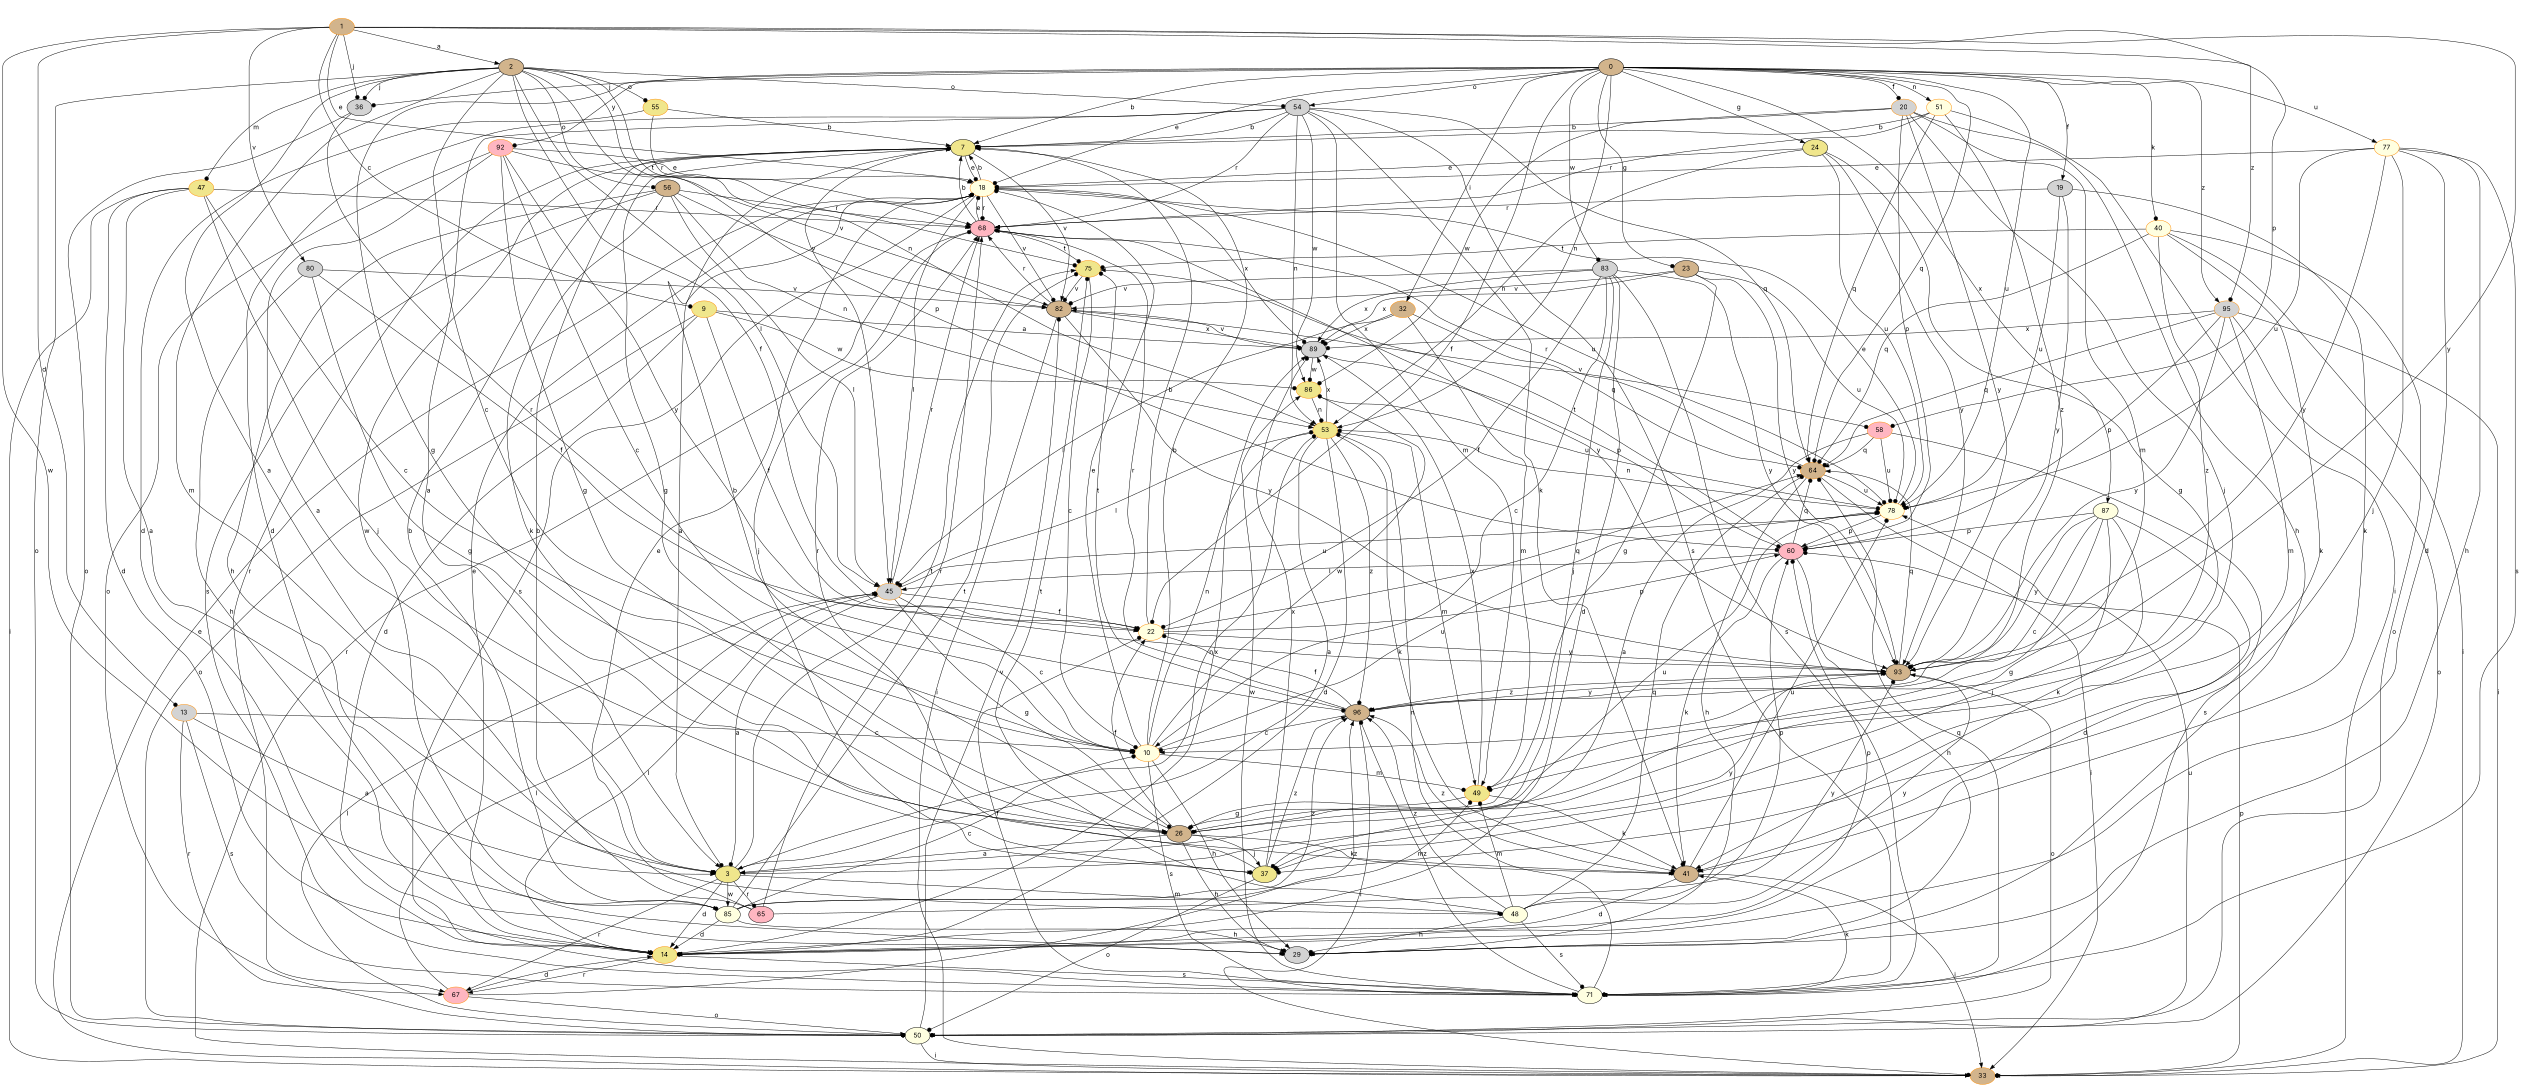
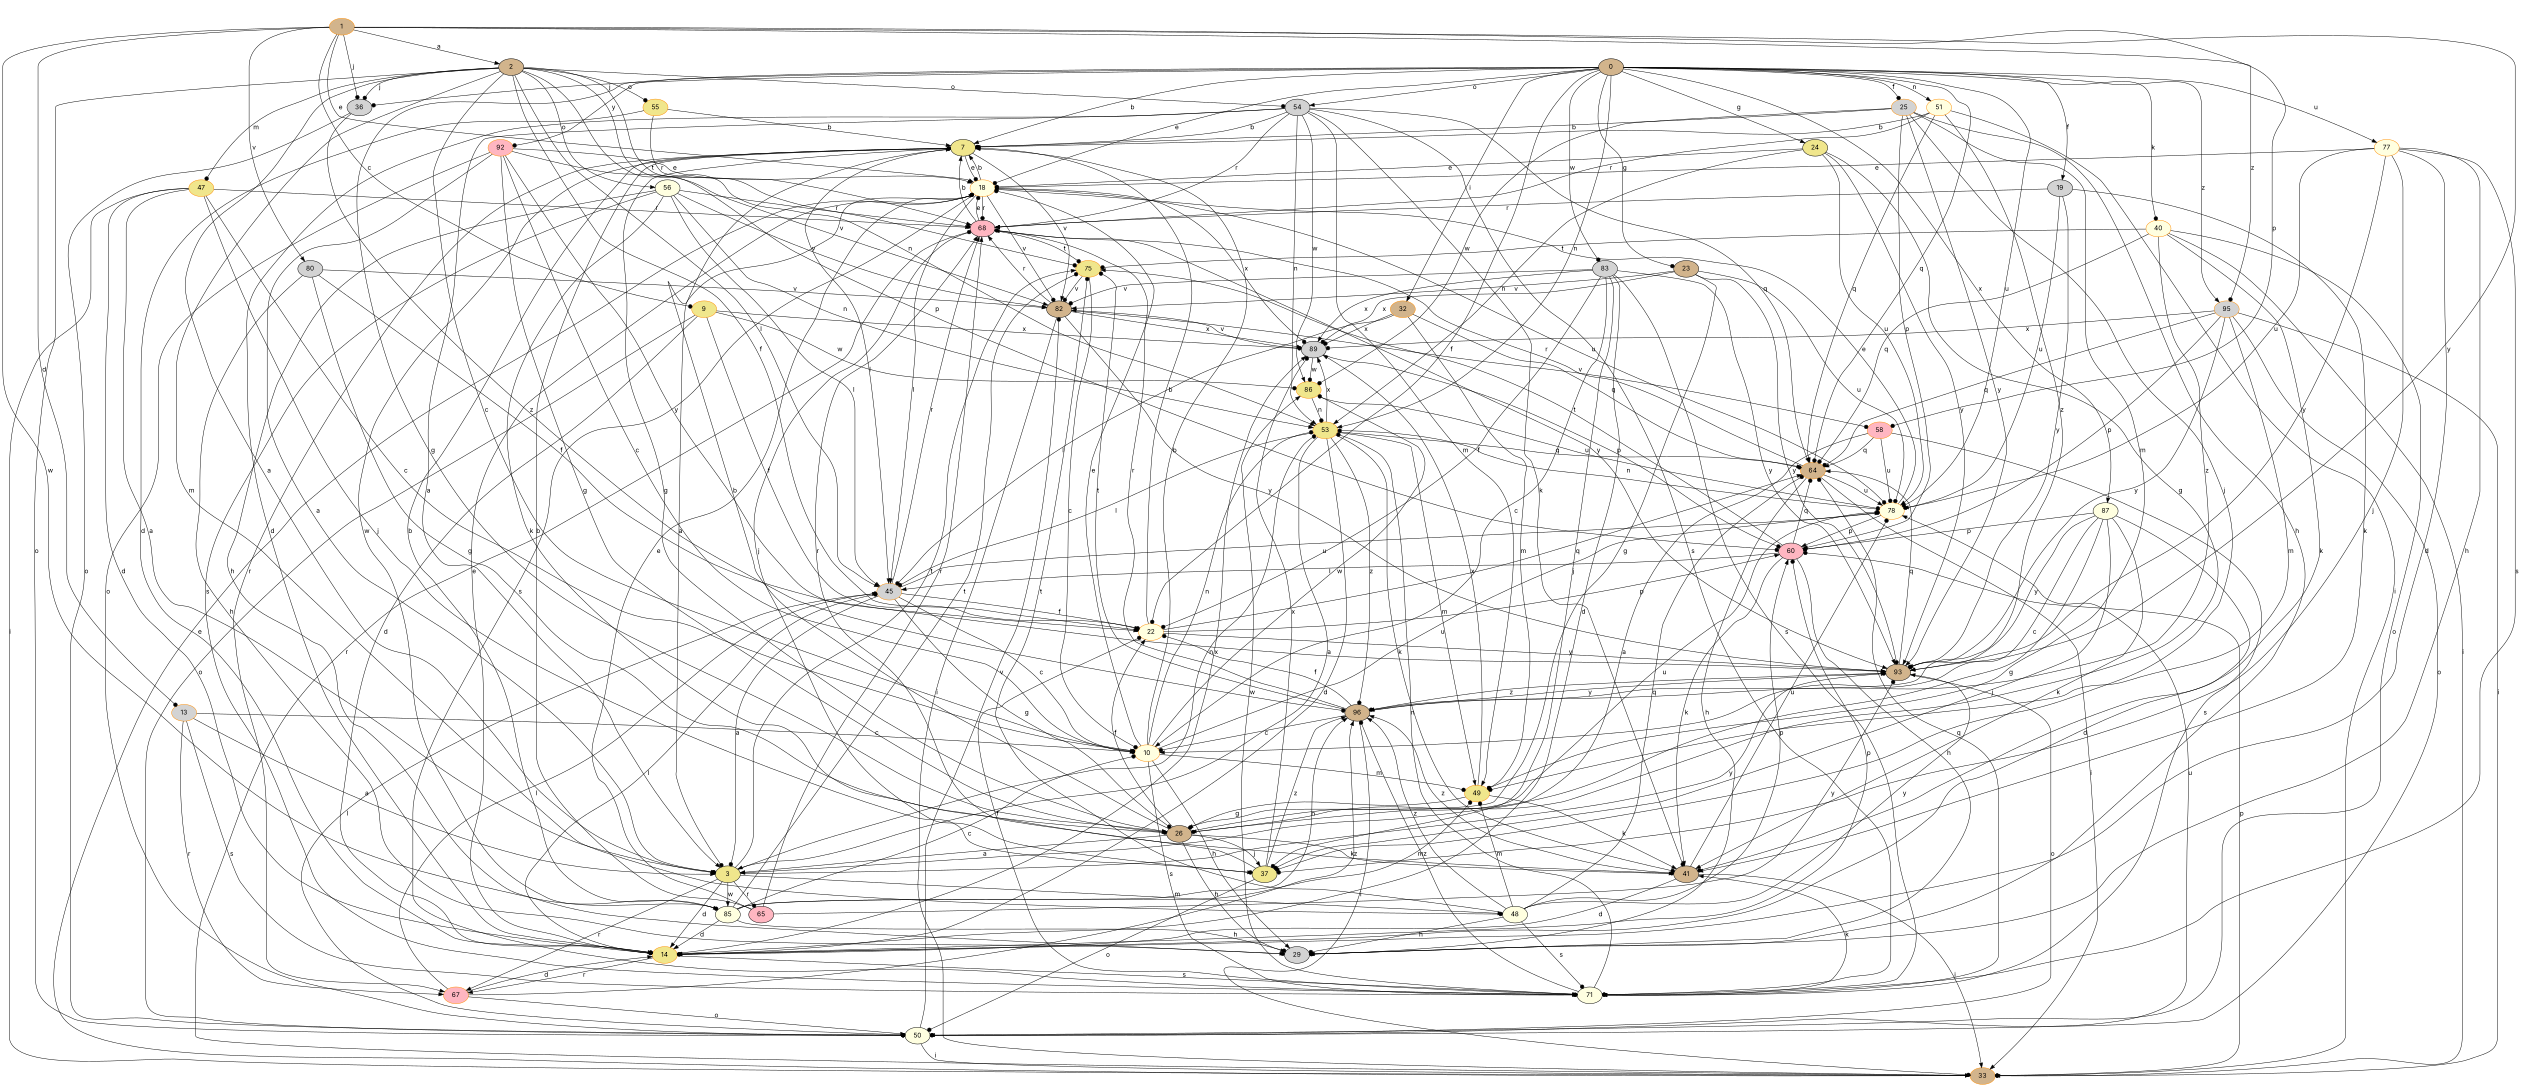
node "20": label "20" -> "25"
edge "2" -> "56": arrowhead dot -> normal
node "56": fillcolor tan -> lightyellow
edge "9" -> "89": label "a" -> "x"
edge "36" -> "96": label "r" -> "z"
edge "53" -> "64": added, label "q"
edge "85" -> "96": label "z" -> "n"
